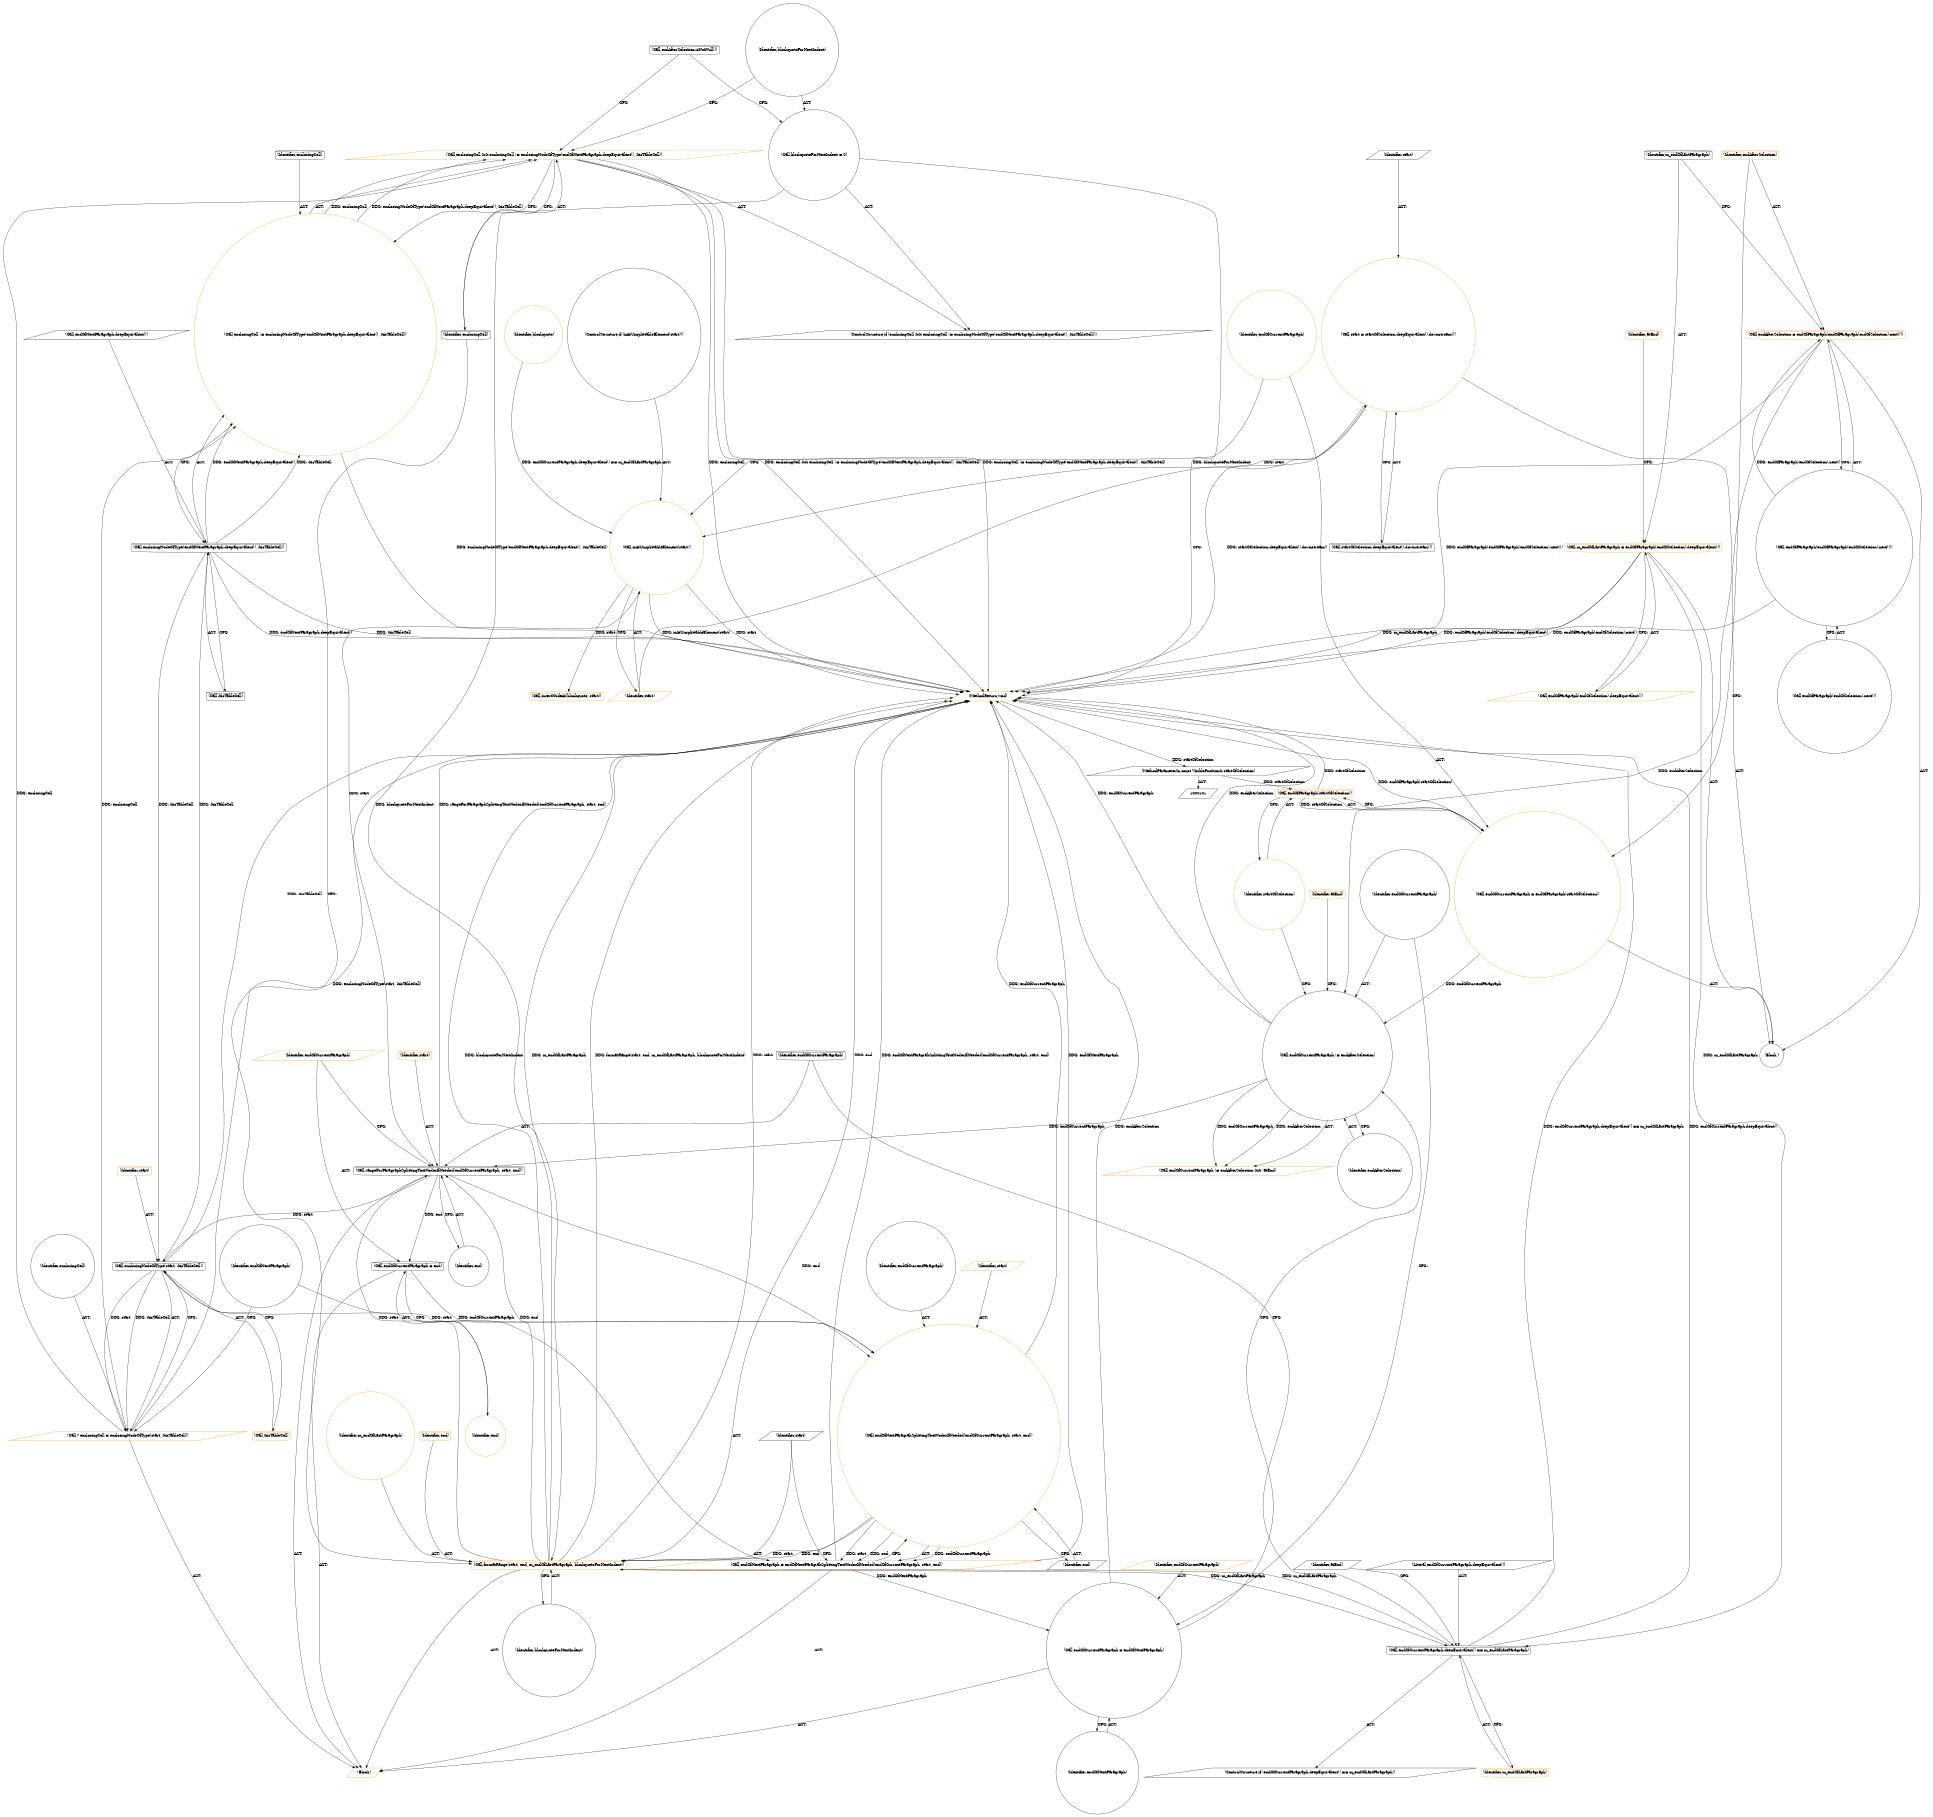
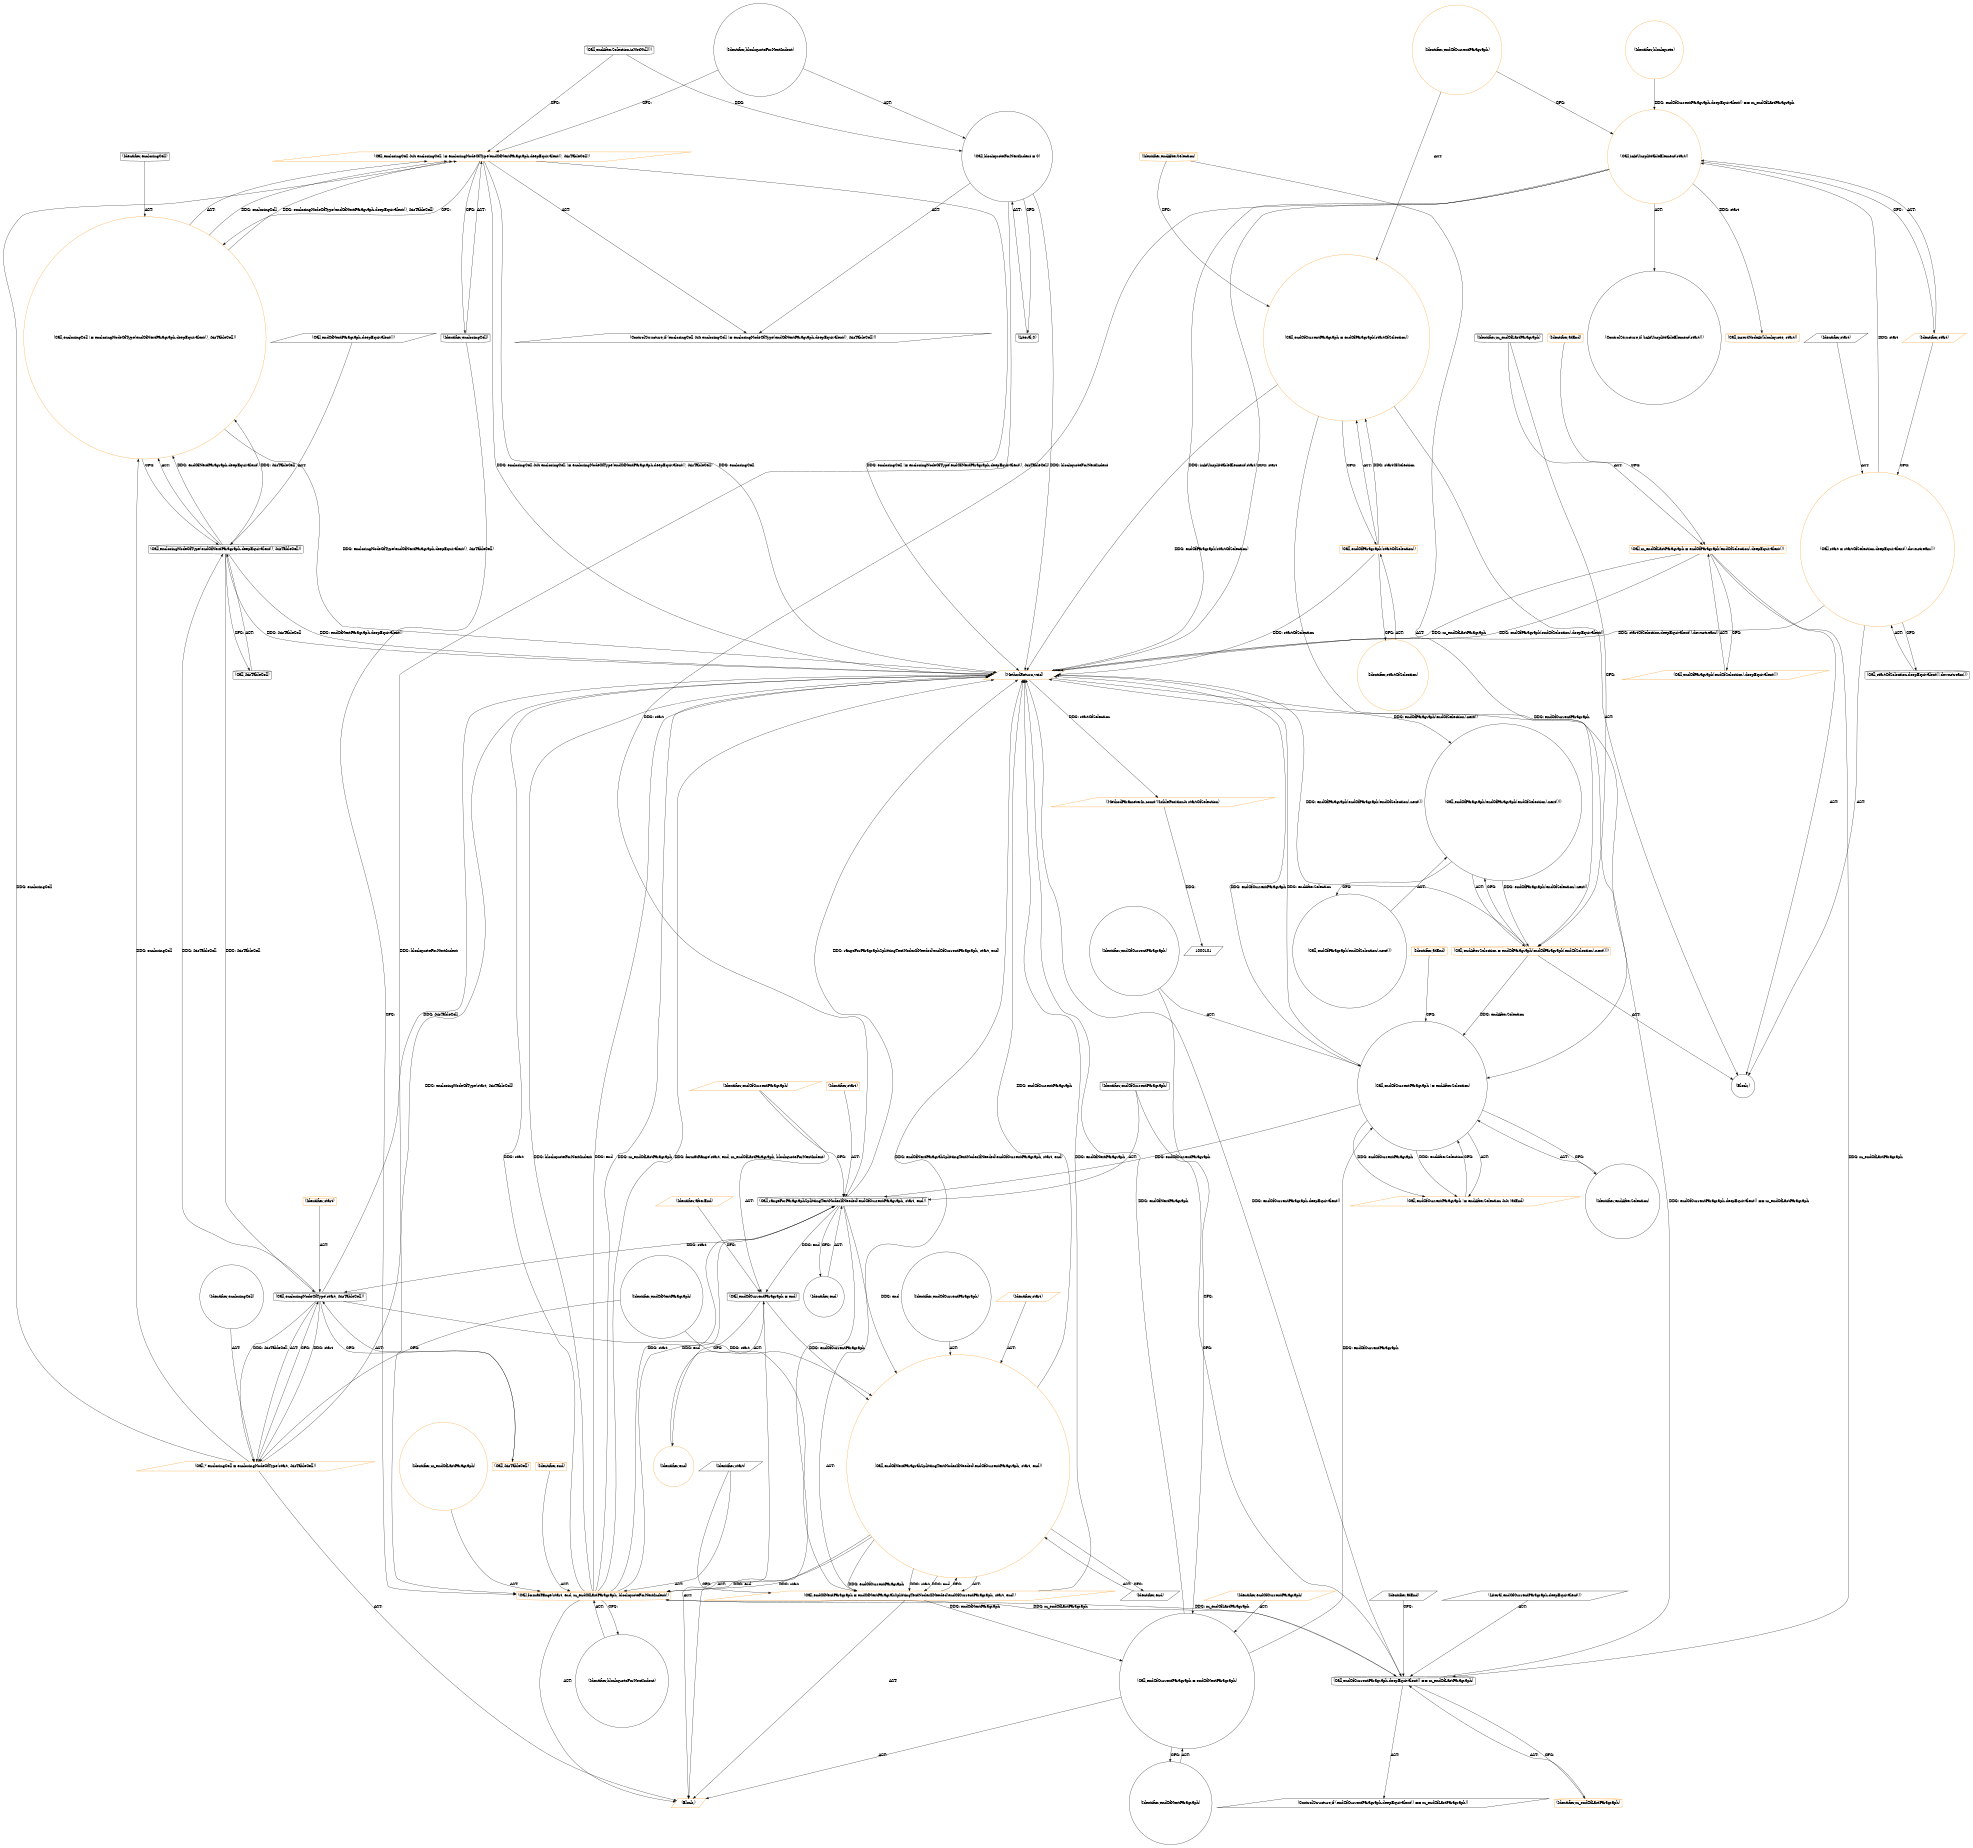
edge "(Call,endAfterSelection.isNotNull())" -> "(Call,blockquoteForNextIndent = 0)": label "CFG: " -> "DDG: "
node "(Literal,0)": added
edge "(ControlStructure,if (isAtUnsplittableElement(start)))" -> "(Call,isAtUnsplittableElement(start))": reversed
edge "(Call,endOfParagraph(endOfParagraph(endOfSelection).next()))" -> "(MethodReturn,void)": reversed
node "(MethodParameterIn,const VisiblePosition& startOfSelection)": color black -> darkorange
edge "(MethodParameterIn,const VisiblePosition& startOfSelection)" -> "1000101": label "AST: " -> "DDG: "
edge "(MethodParameterIn,const VisiblePosition& startOfSelection)" -> "(Call,endOfParagraph(startOfSelection))": removed, label "DDG: startOfSelection"
edge "(Identifier,startOfSelection)" -> "(Call,endOfCurrentParagraph != endAfterSelection)": now "(Call,endOfCurrentParagraph != endAfterSelection && !atEnd)" -> "(Call,endOfCurrentParagraph != endAfterSelection)"
edge "(Call,endOfCurrentParagraph = endOfNextParagraph)" -> "(MethodReturn,void)": label "DDG: endAfterSelection" -> "DDG: endOfNextParagraph"
node "(Identifier,afterEnd)": added
edge "(Call,endOfCurrentParagraph = endOfNextParagraph)" -> "(Call,endOfCurrentParagraph != endAfterSelection)": label "CFG: " -> "DDG: endOfCurrentParagraph"
